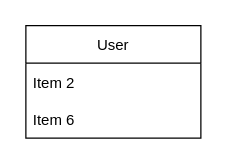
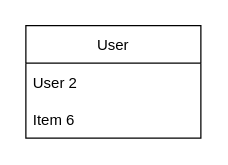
node "Item 2": label "Item 2" -> "User 2"
